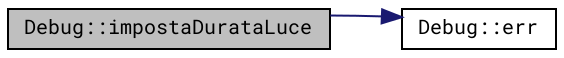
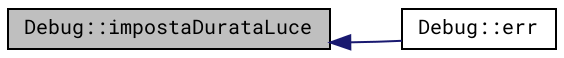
edge "Debug::impostaDurataLuce" -> "Debug::err": reversed
